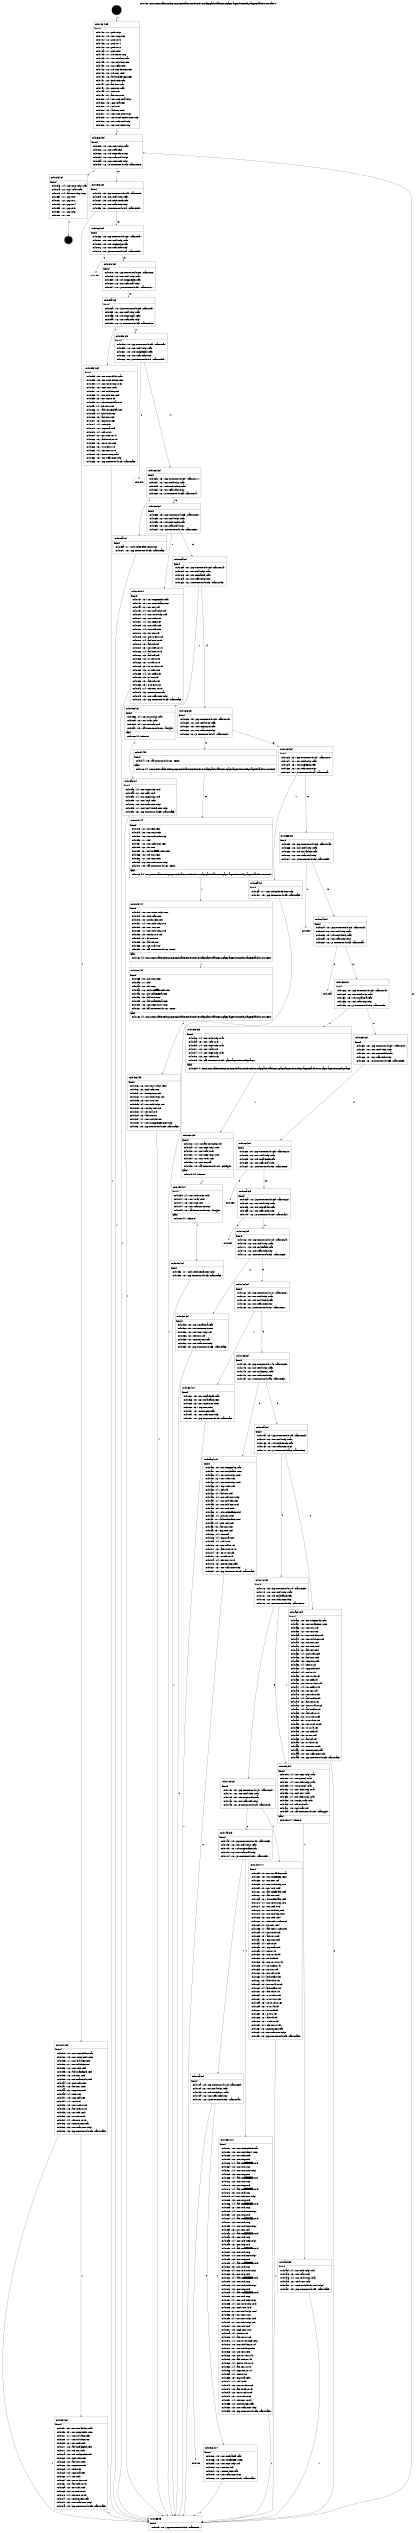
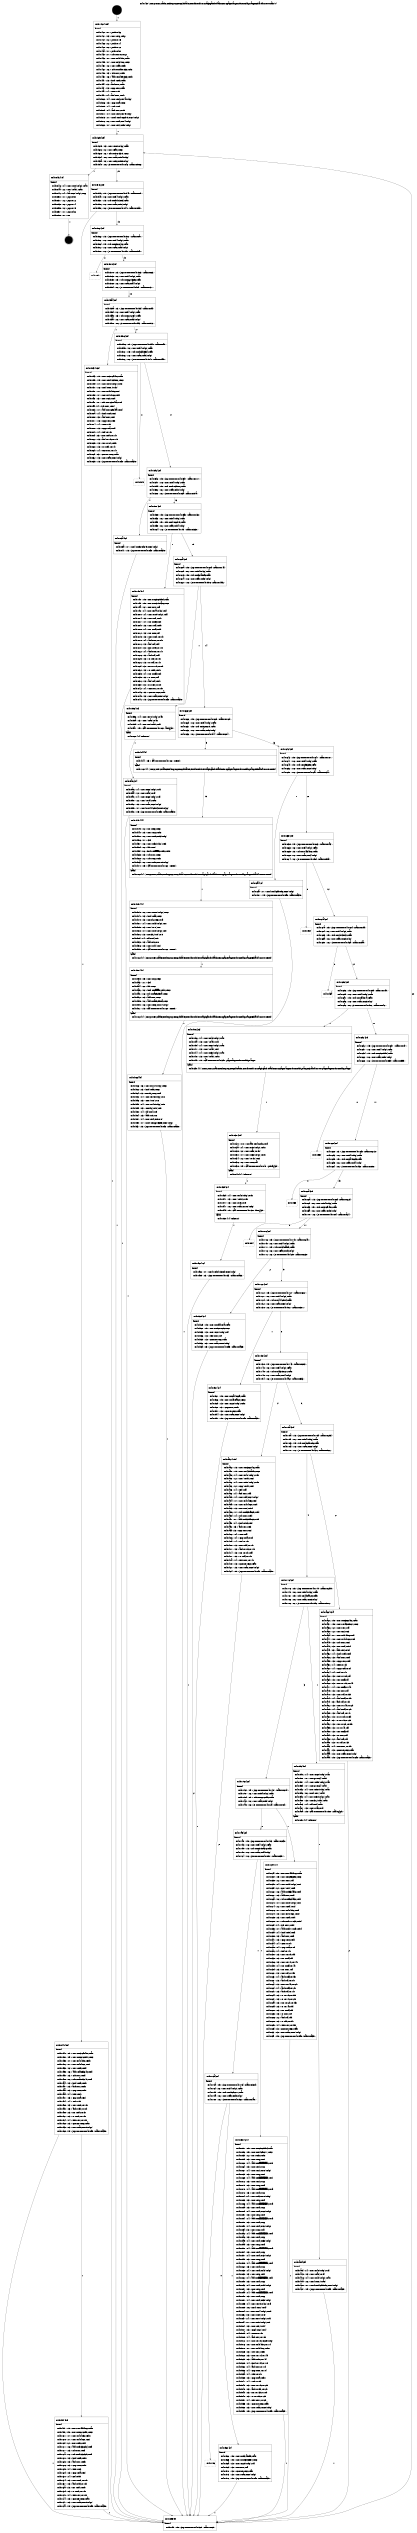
node "0x401e59": added
